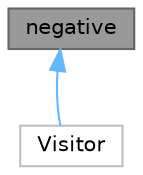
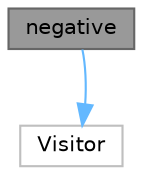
edge "Visitor" -> "negative": reversed
